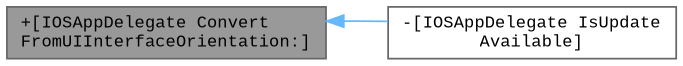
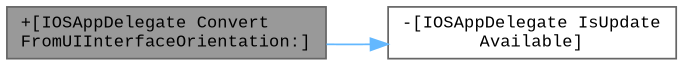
edge "-[IOSAppDelegate IsUpdate Available]" -> "+[IOSAppDelegate Convert FromUIInterfaceOrientation:]": reversed
